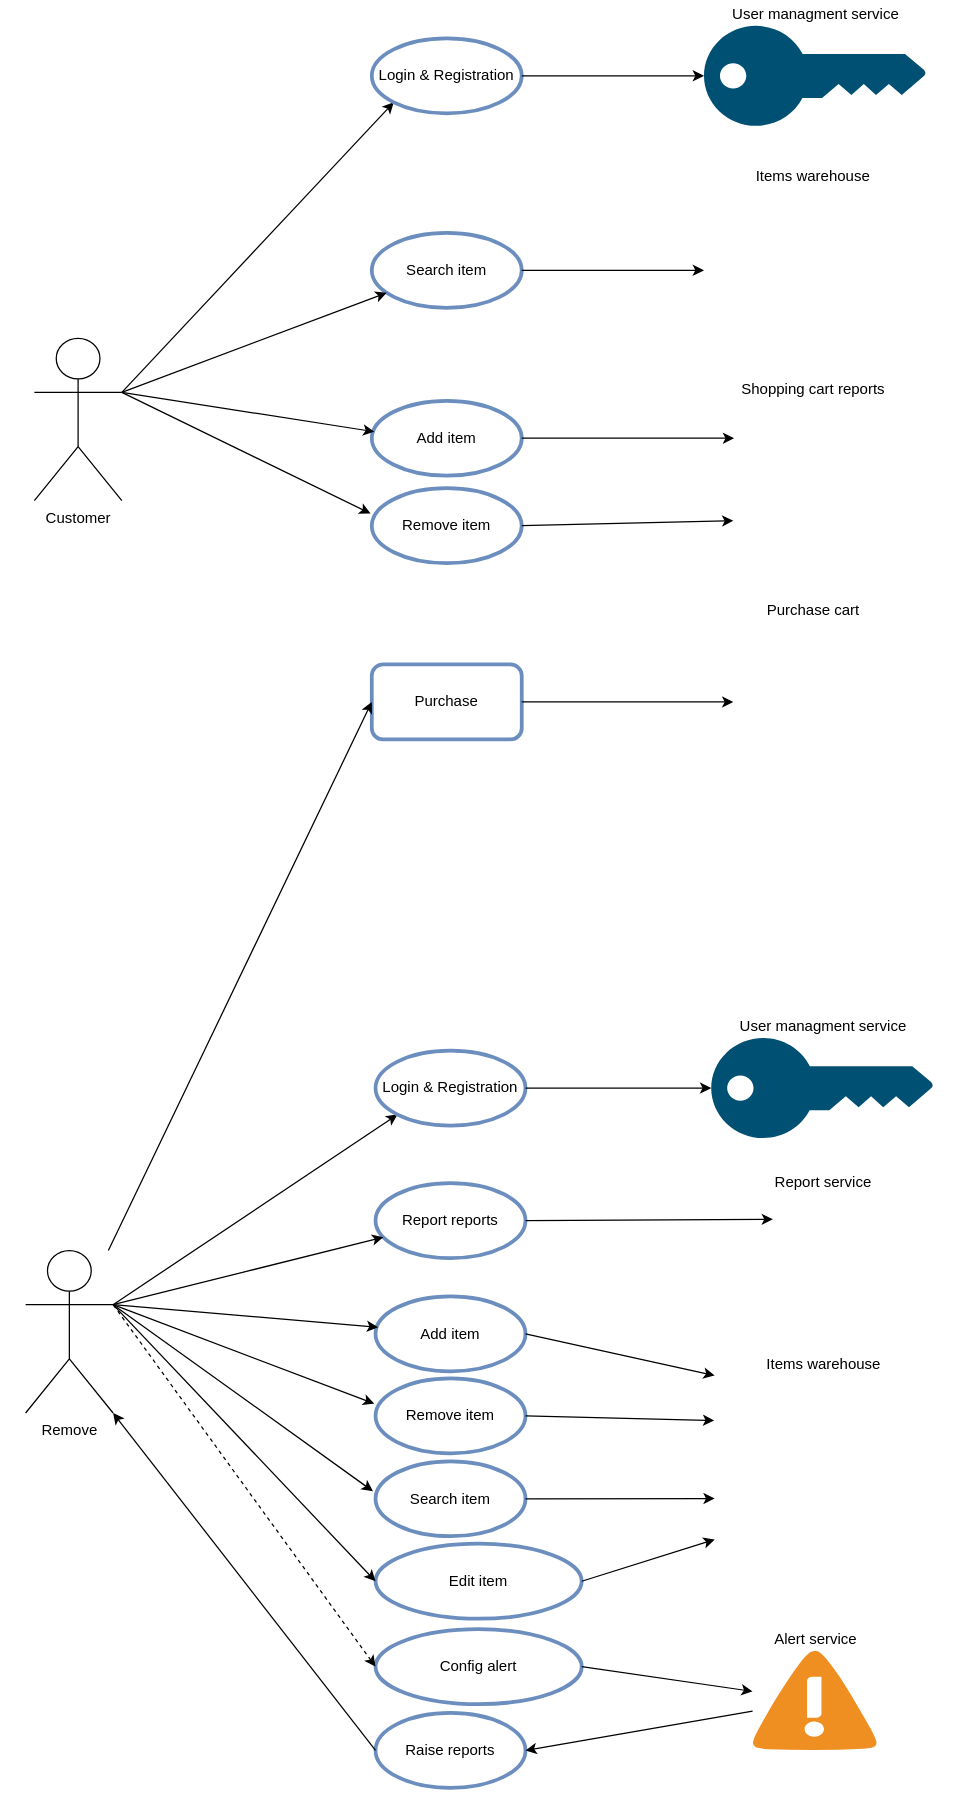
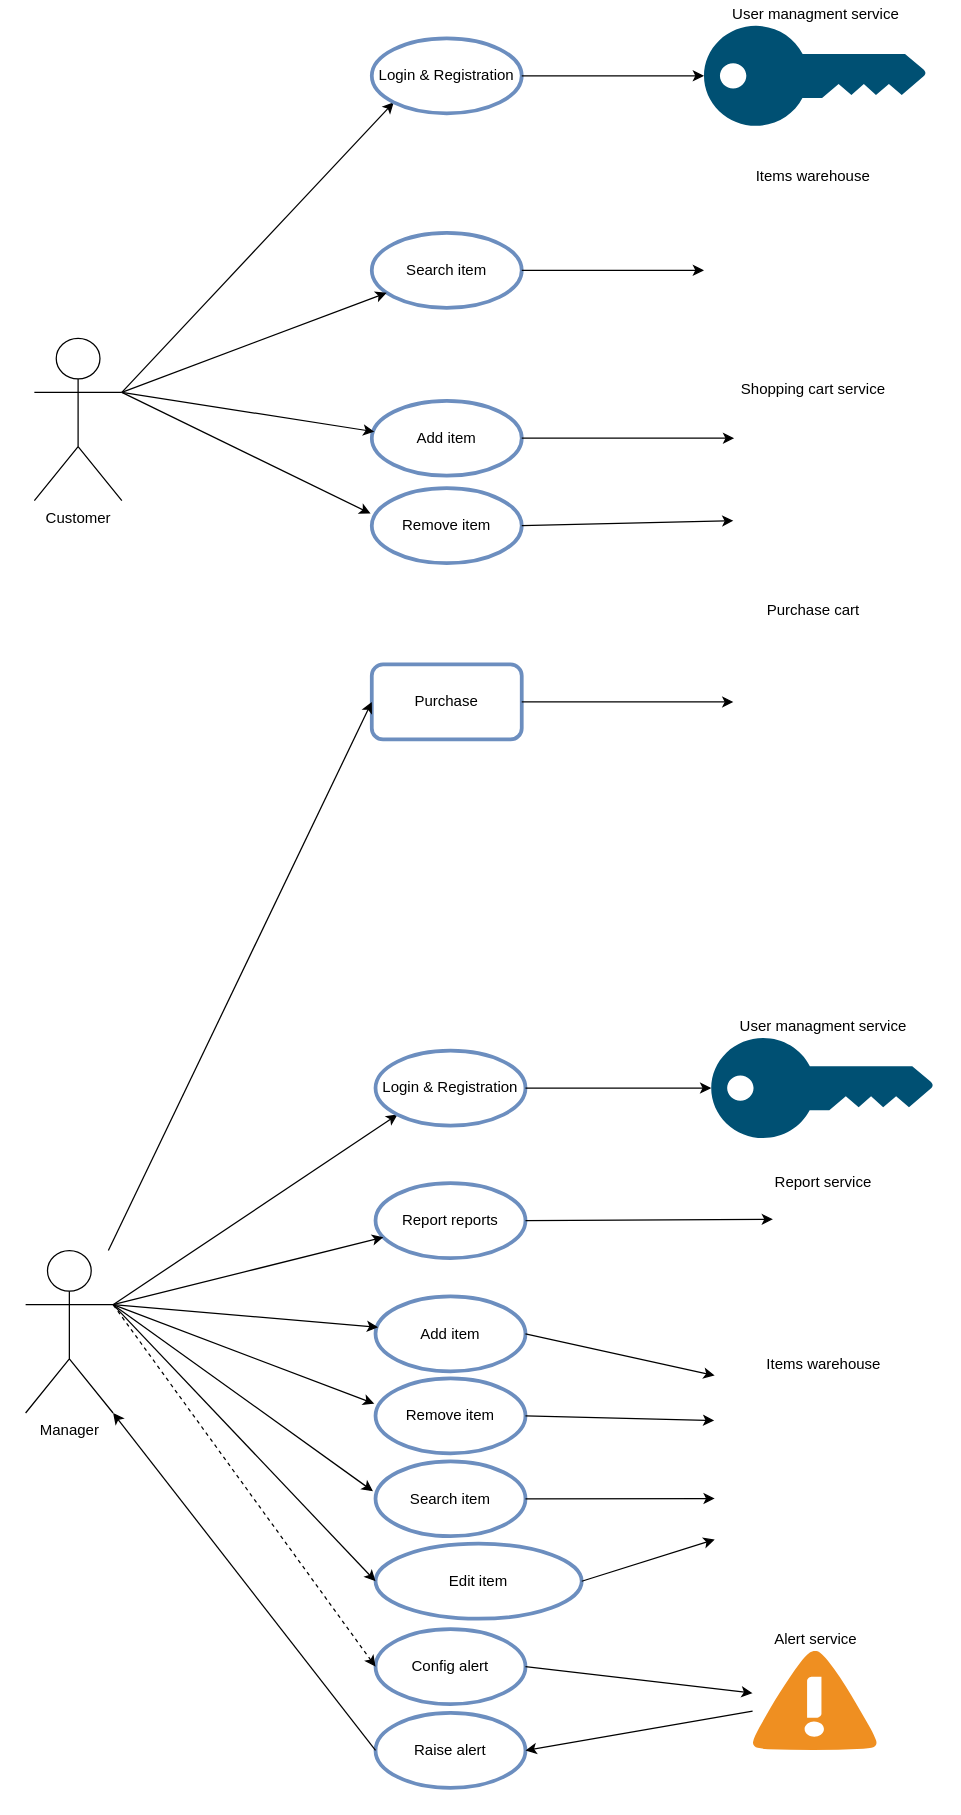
node "Shopping cart reports": label "Shopping cart reports" -> "Shopping cart service"
node "Remove": label "Remove" -> "Manager"
node "Config alert": size 206x75 -> 150x75
node "Raise reports": label "Raise reports" -> "Raise alert"
